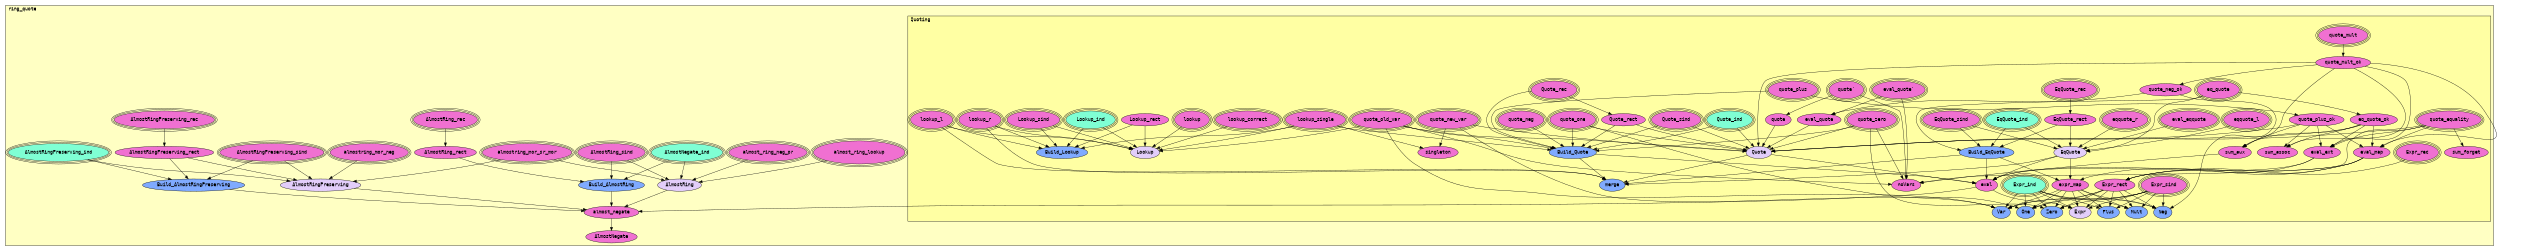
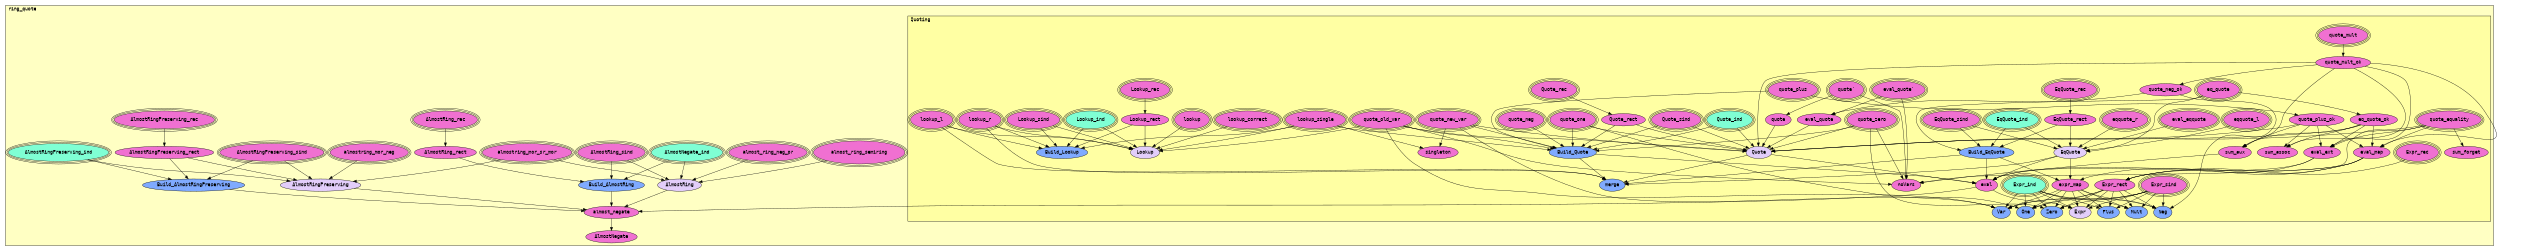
node "Lookup_rec": added
edge "Quote_rec" -> "Build_Quote": now "quote_new_var" -> "Build_Quote"
node "almost_ring_lookup": label "almost_ring_lookup" -> "almost_ring_semiring"
